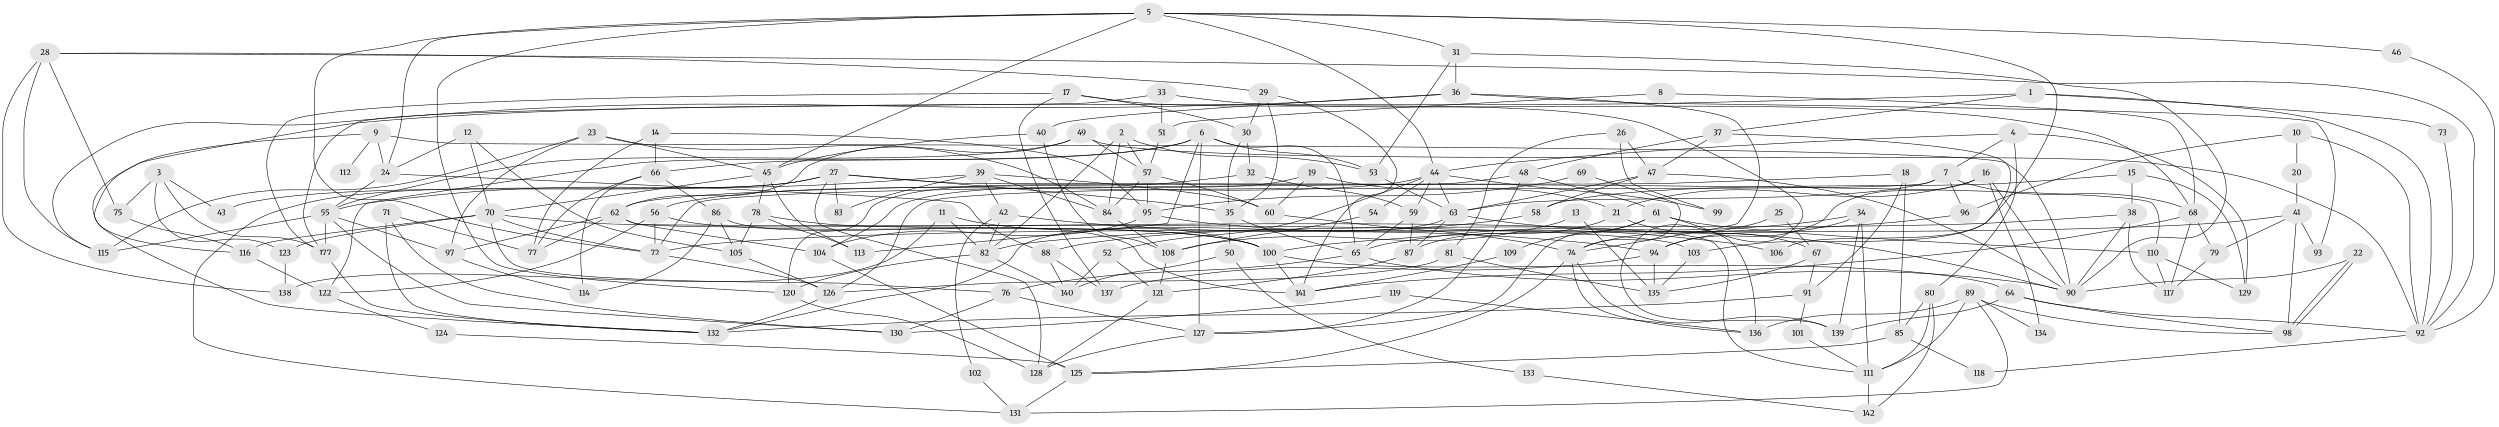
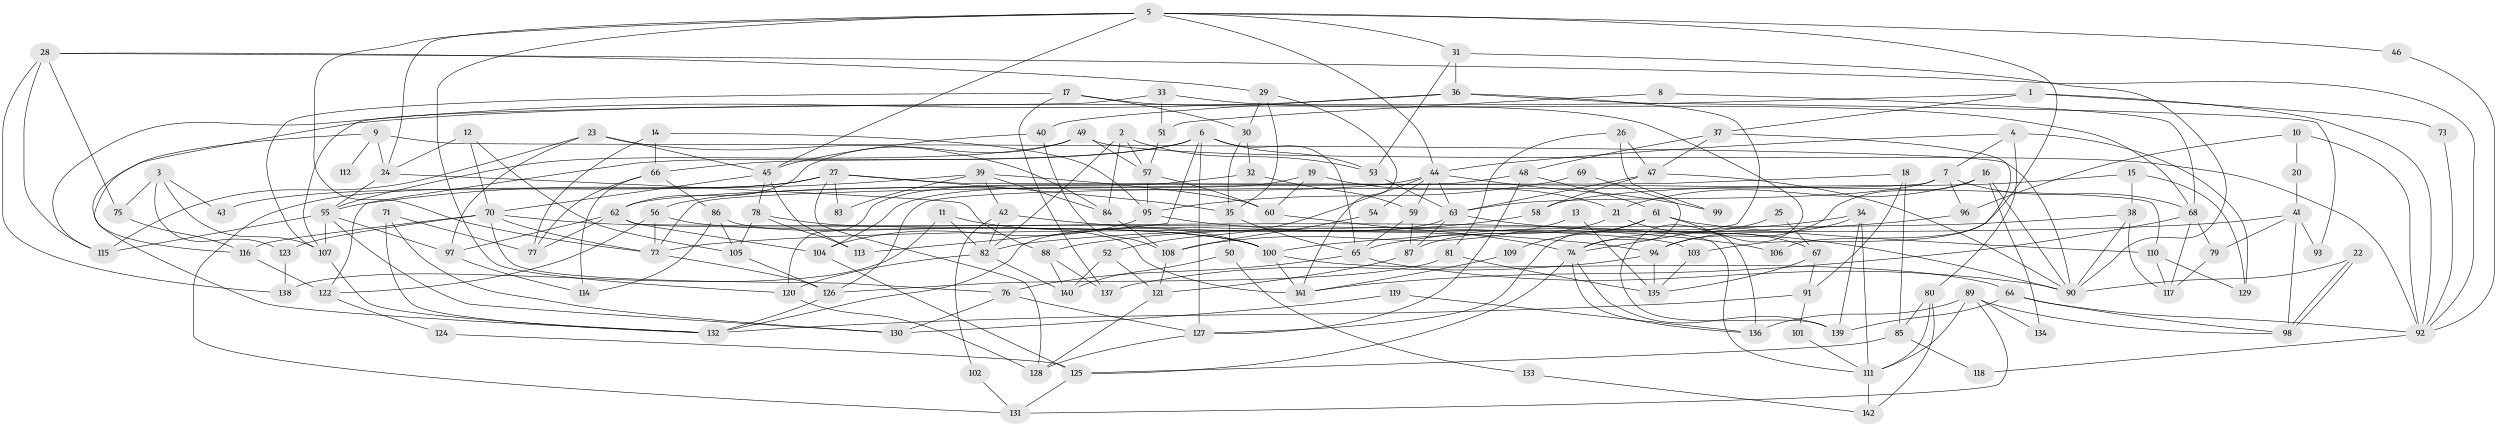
edge "57" -- "84": removed
node "177": label "177" -> "107"
